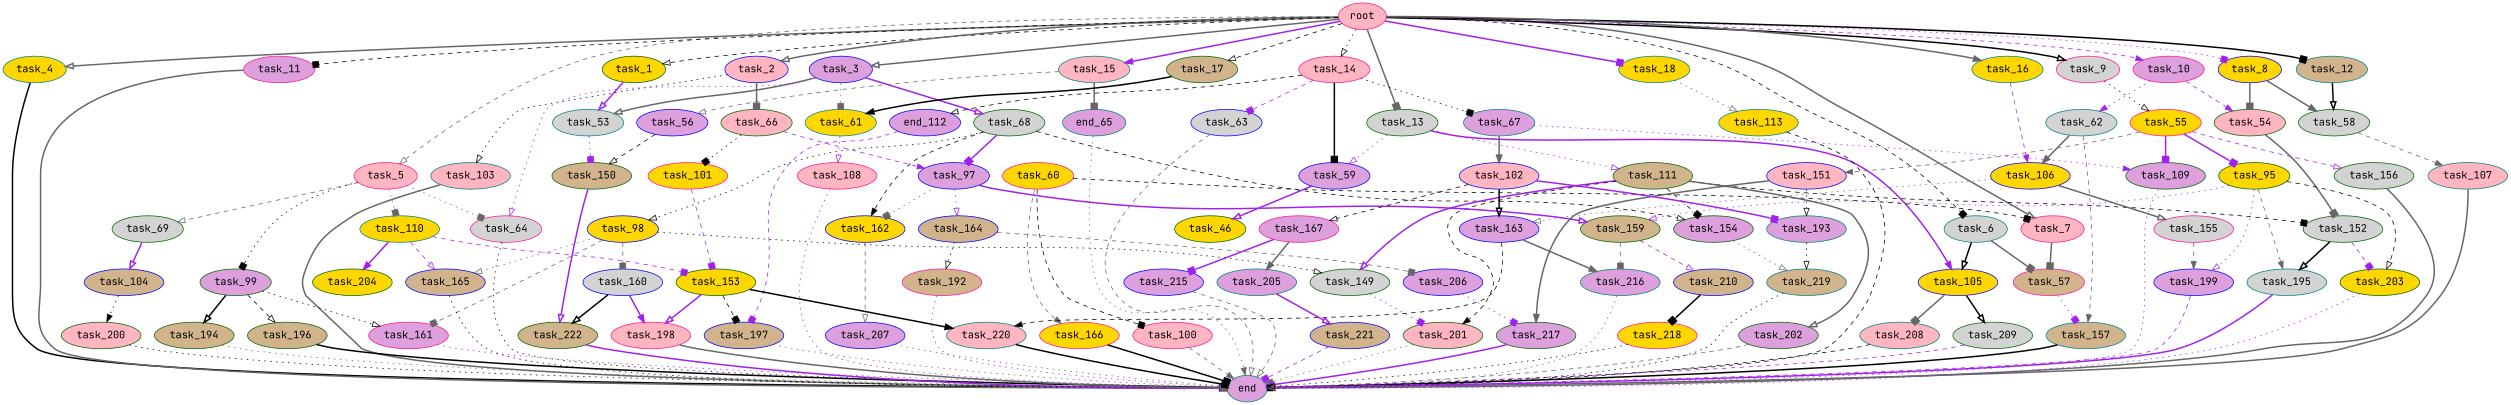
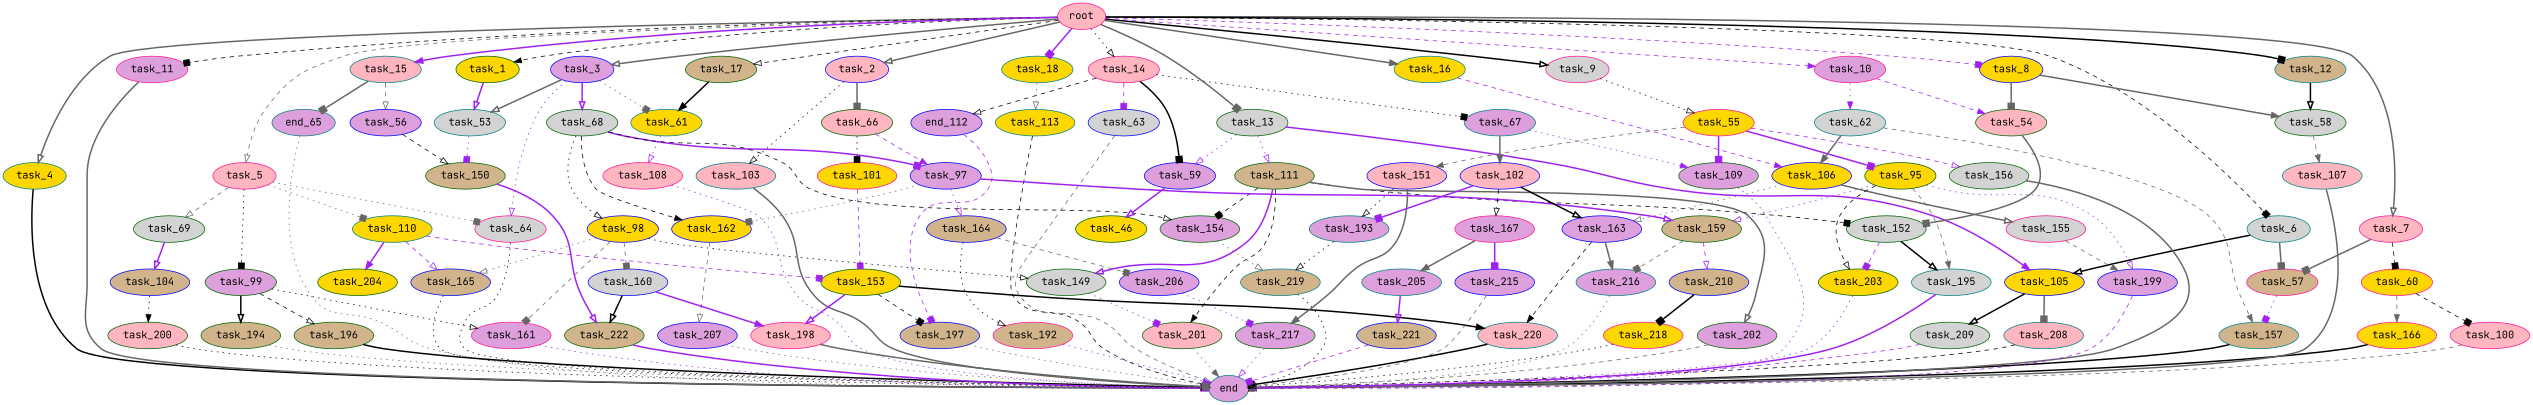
edge "root" -> "task_8": style dotted -> dashed
edge "root" -> "task_1": arrowhead onormal -> normal
edge "task_60" -> "task_7": reversed
edge "task_217" -> "end": style bold -> dotted
